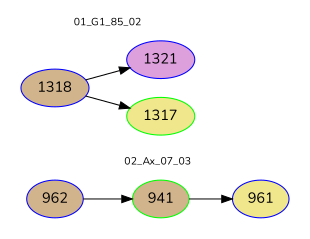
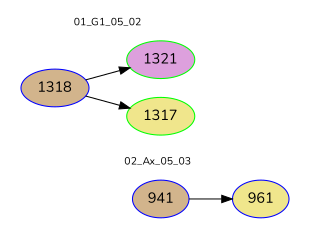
cluster "01_G1_85_02": label "01_G1_85_02" -> "01_G1_05_02"
node "1321": color blue -> green
cluster "02_Ax_07_03": label "02_Ax_07_03" -> "02_Ax_05_03"
node "962": removed
node "941": color green -> blue
